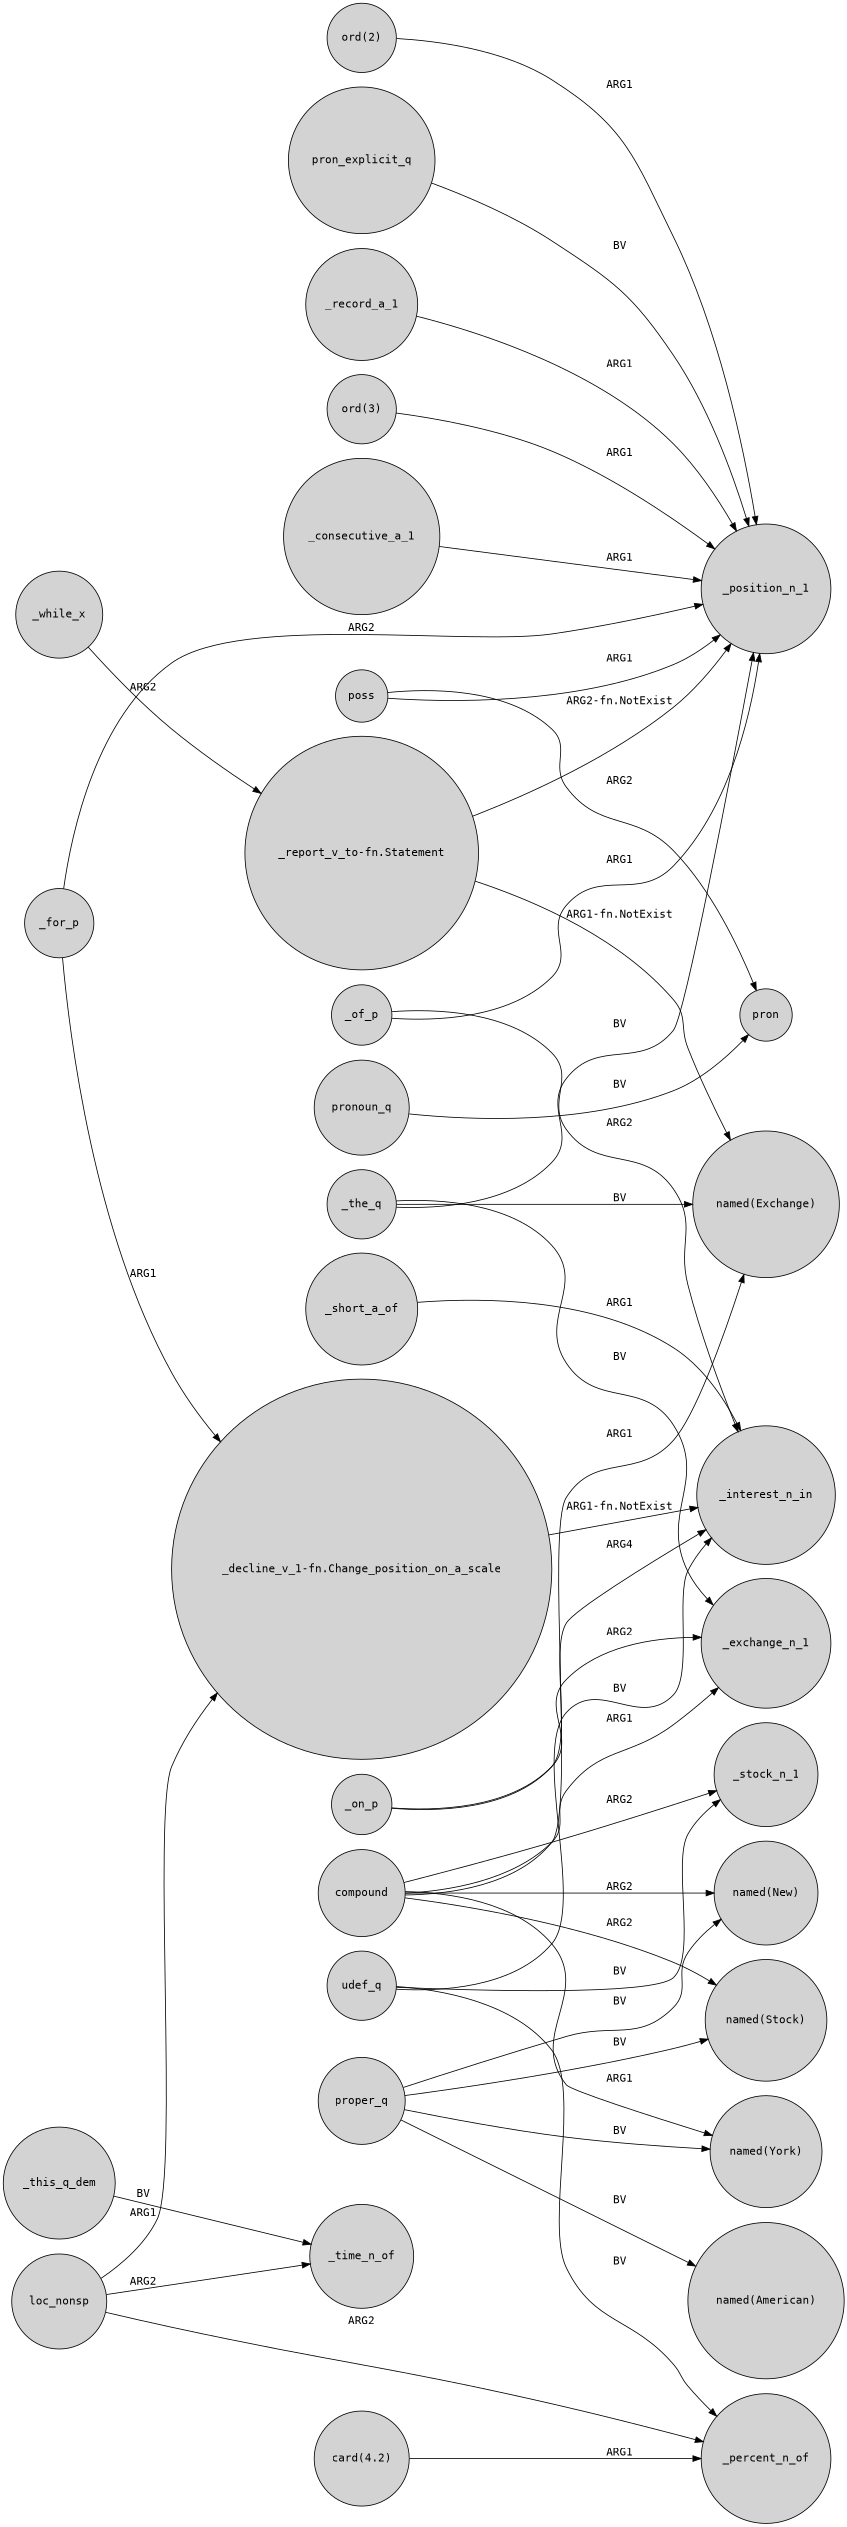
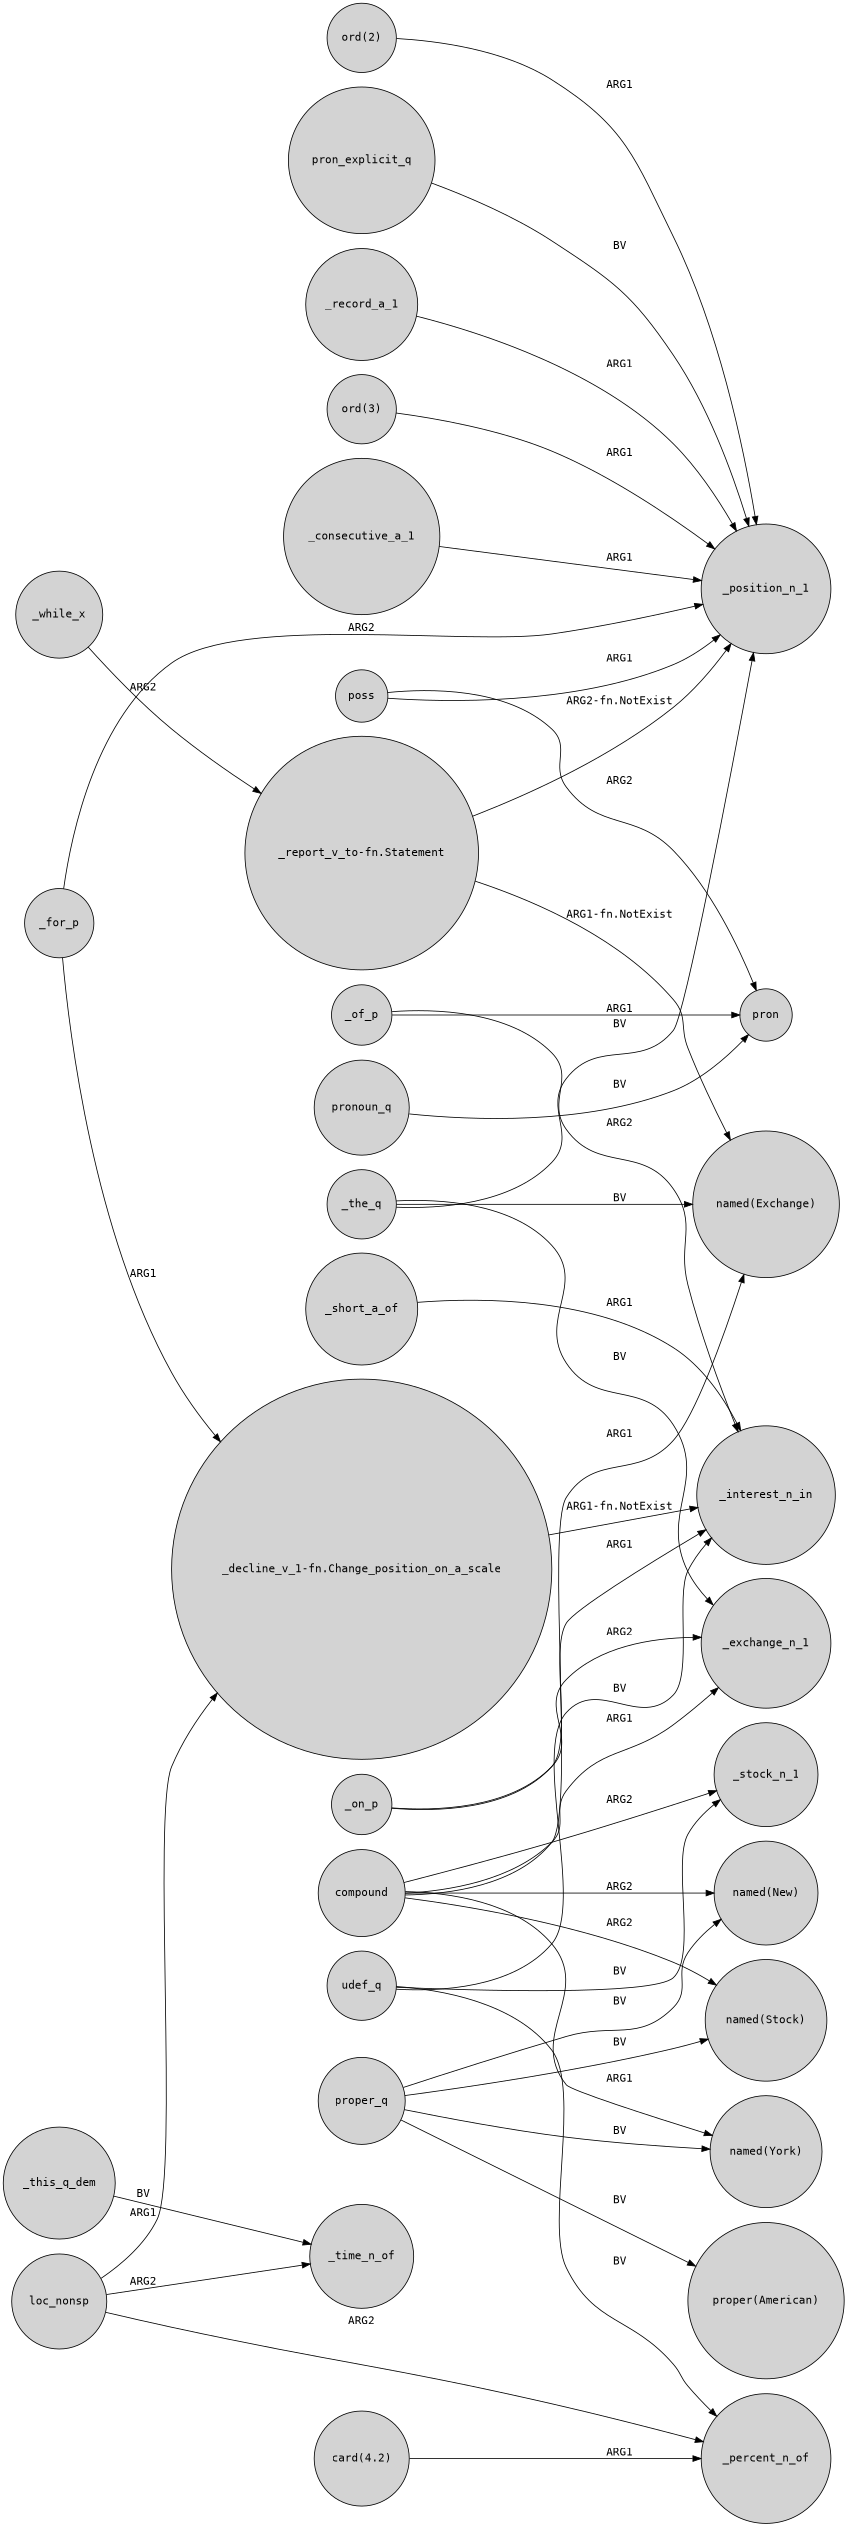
edge "_of_p" -> "_position_n_1": now "_of_p" -> "pron"
edge "_on_p" -> "_interest_n_in": label "ARG4" -> "ARG1"
node "named(American)": label "named(American)" -> "proper(American)"
